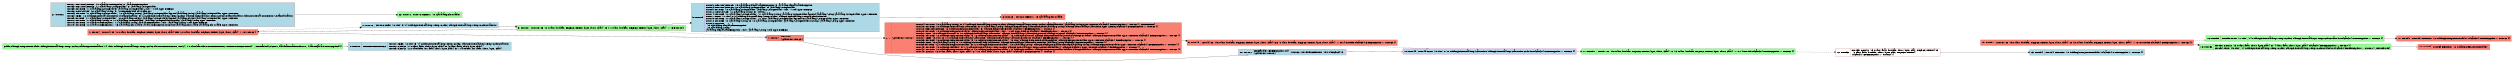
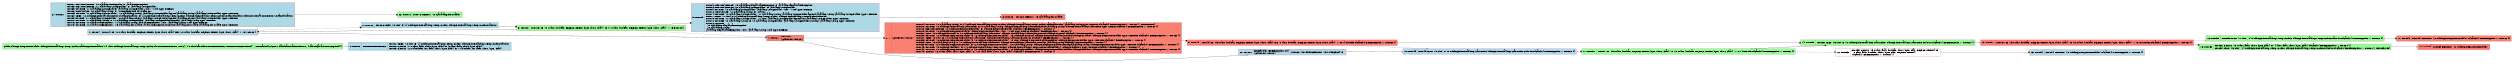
node "1: 0x0004": fillcolor salmon -> lightblue
node "14: 0x0055": added
